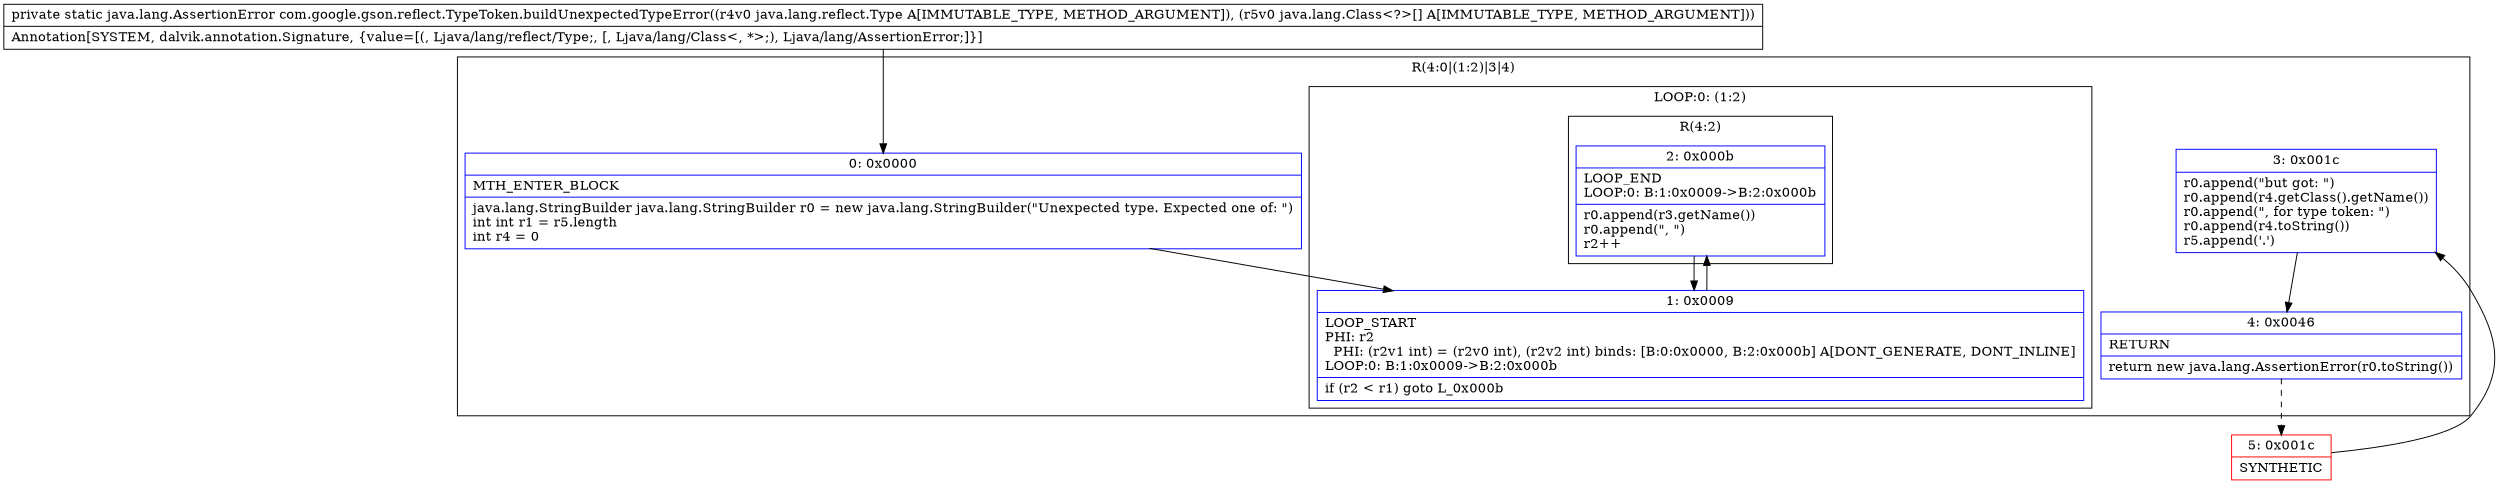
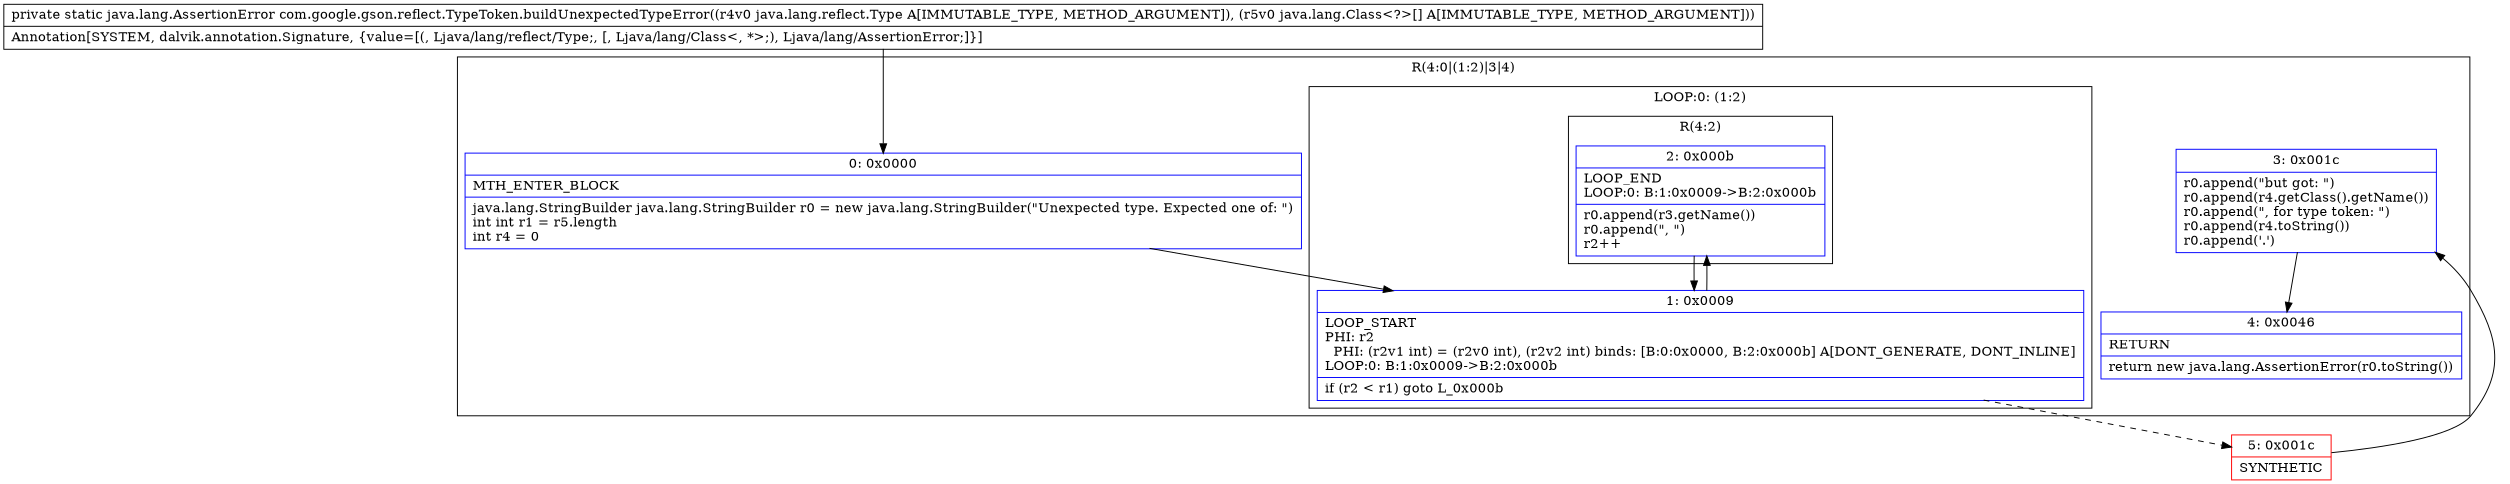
node "3: 0x001c": text "r5.append('.')" -> "r0.append('.')"
edge "4: 0x0046" -> "5: 0x001c": now "1: 0x0009" -> "5: 0x001c"
